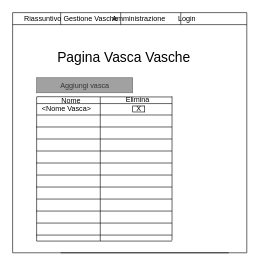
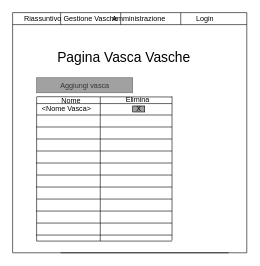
node "Login": moved (187, 19) -> (205, 19)
node "X": fillcolor #ffffff -> #a1a1a1
